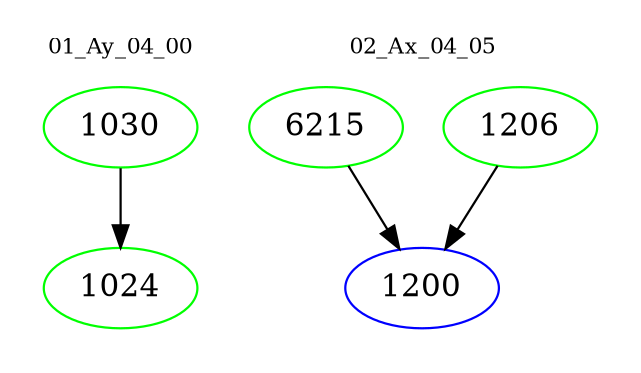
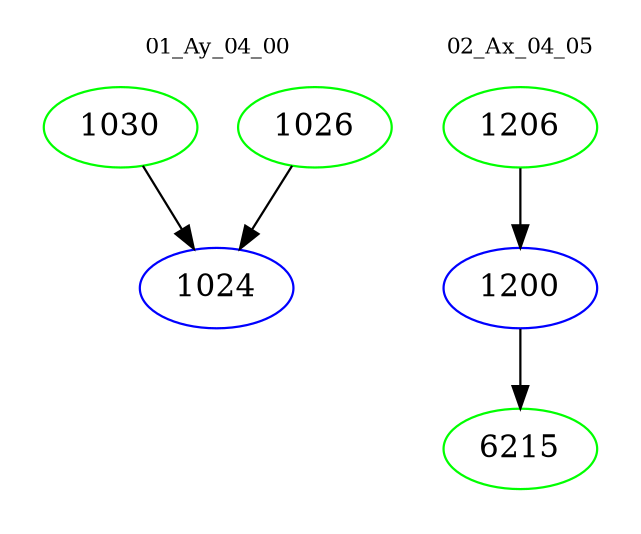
node "1026": added
edge "6215" -> "1200": reversed
node "1024": color green -> blue
